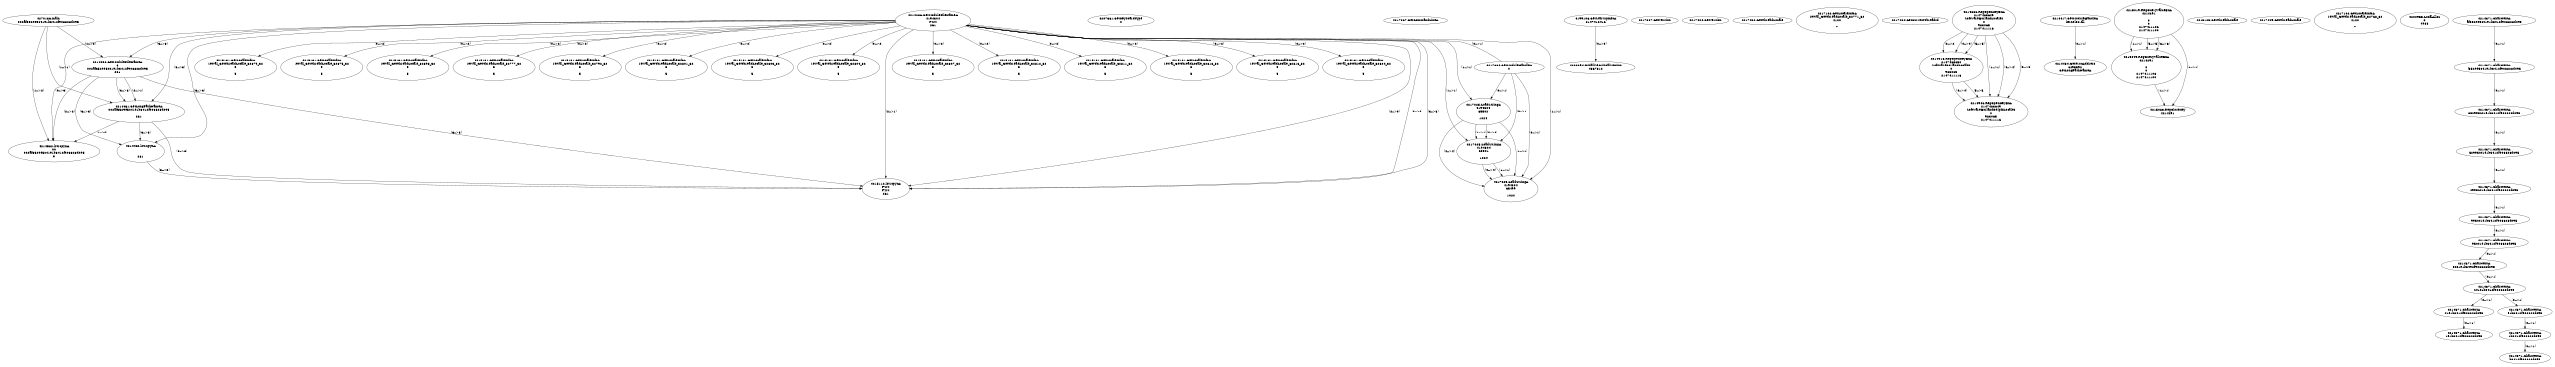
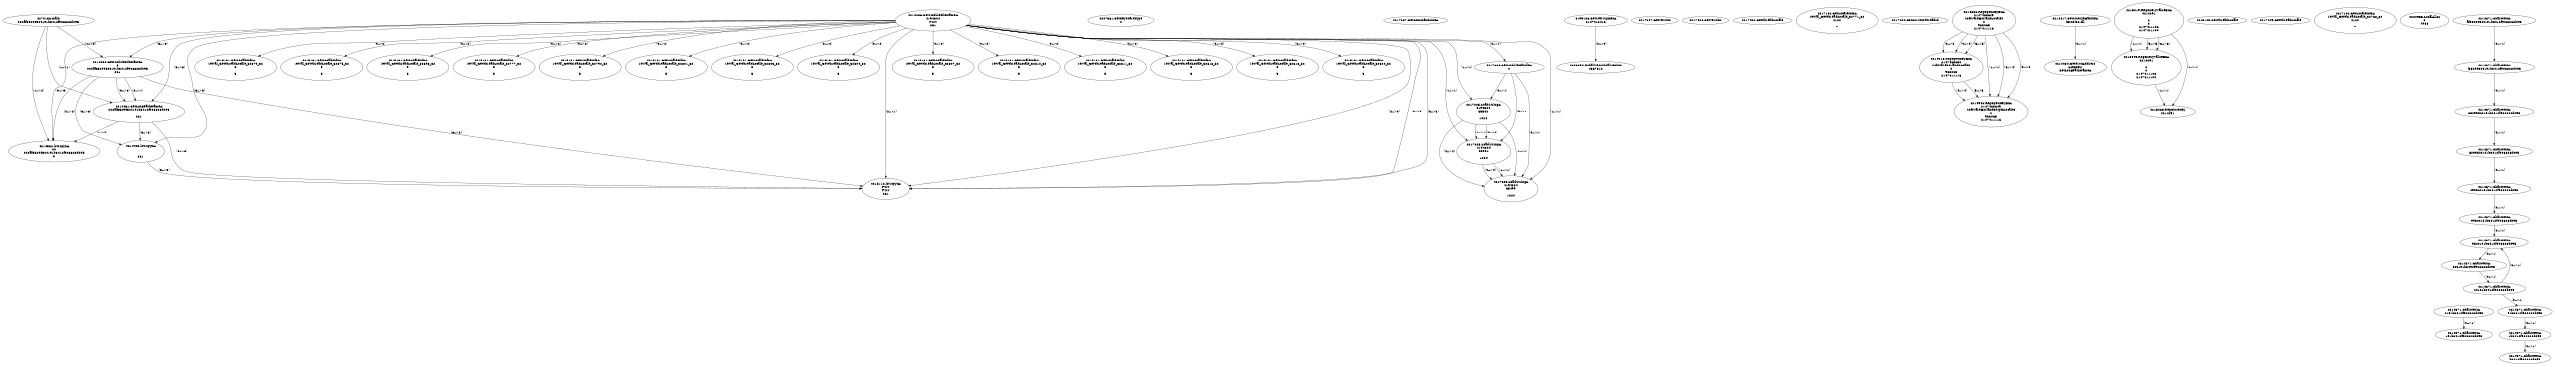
edge "4217684.GetModuleHandleA 0" -> "4214286.GetModuleFileNameA 4194304 PZM 261": reversed
edge "4214371.CharNextA c41e1b3412f908828d095" -> "4214371.CharNextA 41e1b3412f908828d095": now "4214371.CharNextA c41e1b3412f908828d095" -> "4214371.CharNextA e5c41e1b3412f908828d095"
